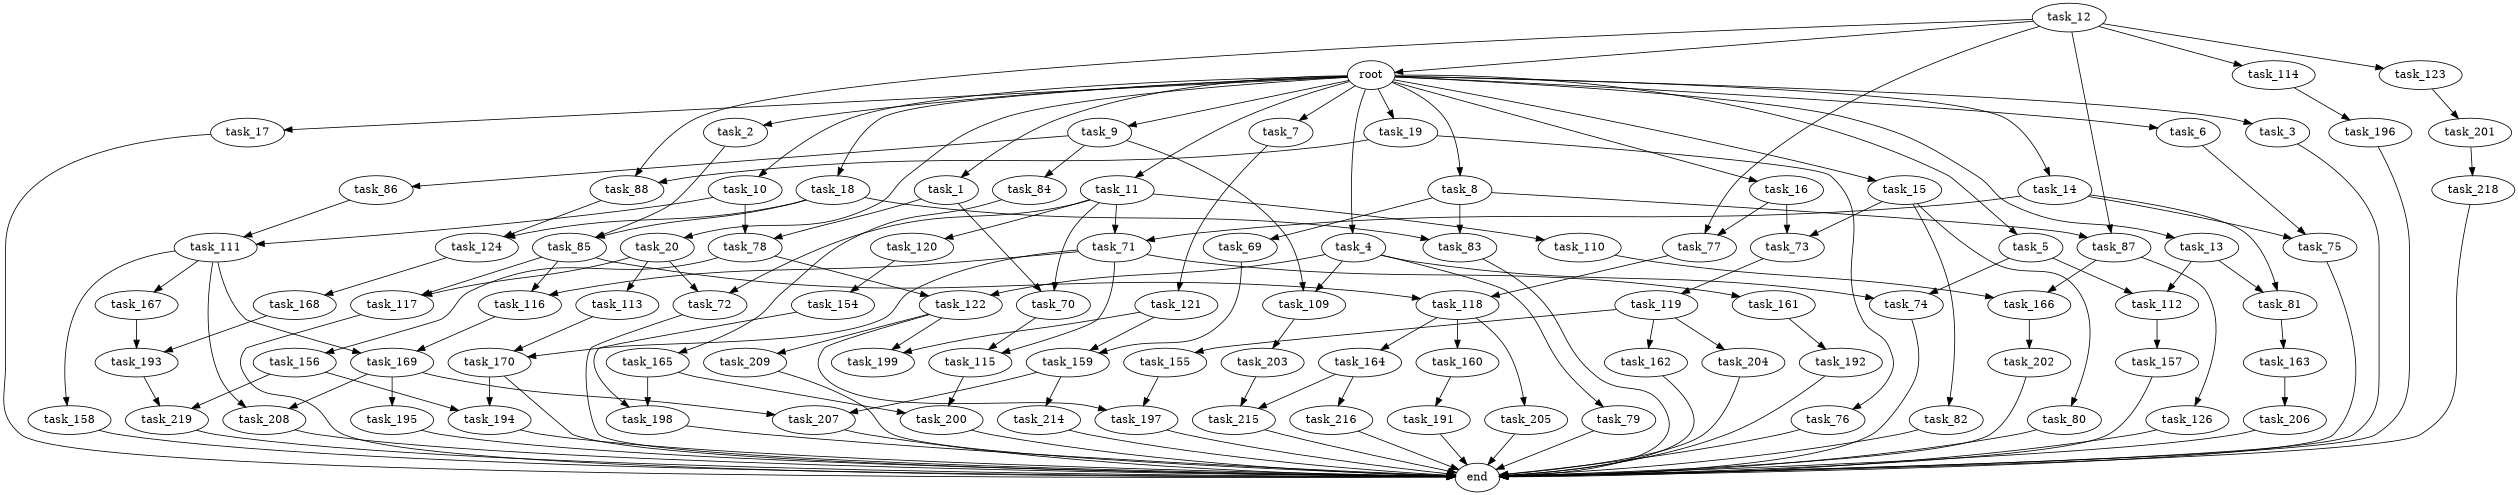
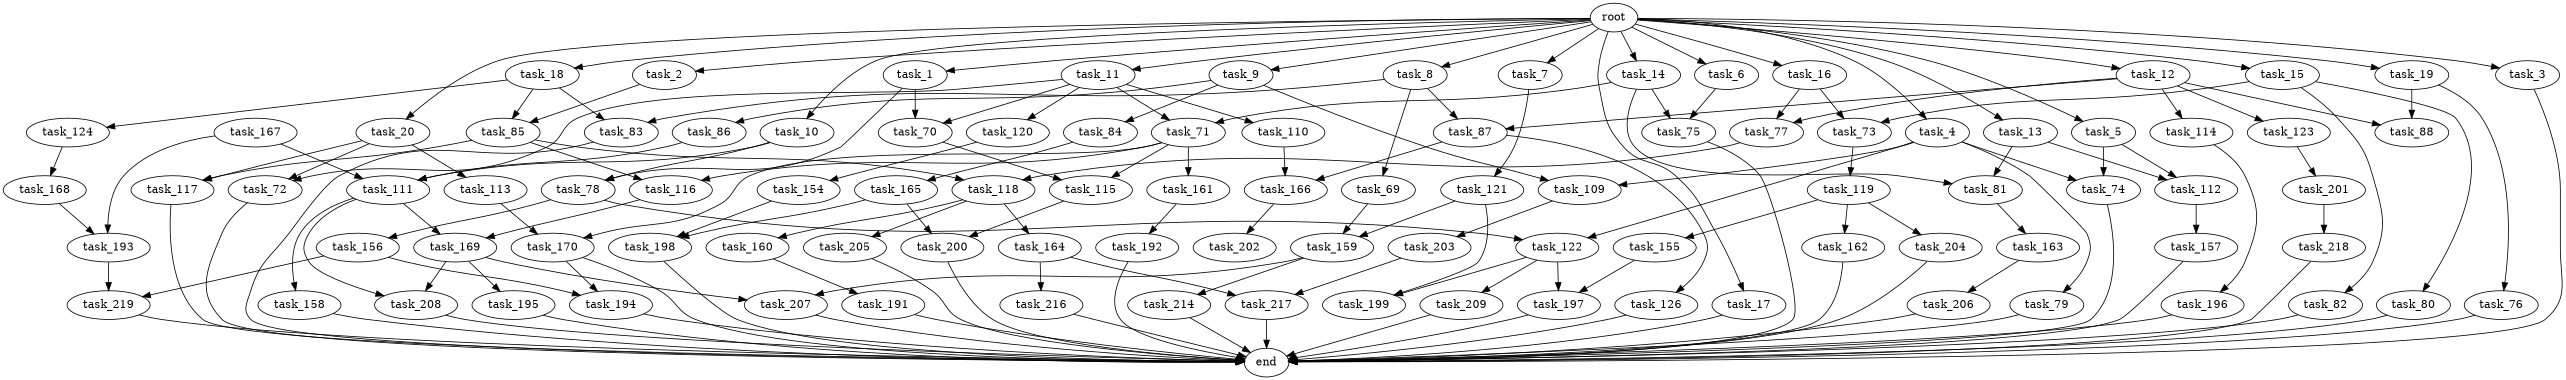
edge "task_12" -> "root": reversed
edge "task_88" -> "task_124": removed
edge "task_111" -> "task_167": reversed
node "task_215": label "task_215" -> "task_217"
edge "task_202" -> "end": removed
